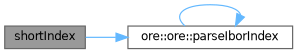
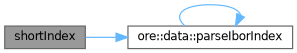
node "ore::ore::parseIborIndex": label "ore::ore::parseIborIndex" -> "ore::data::parseIborIndex"
